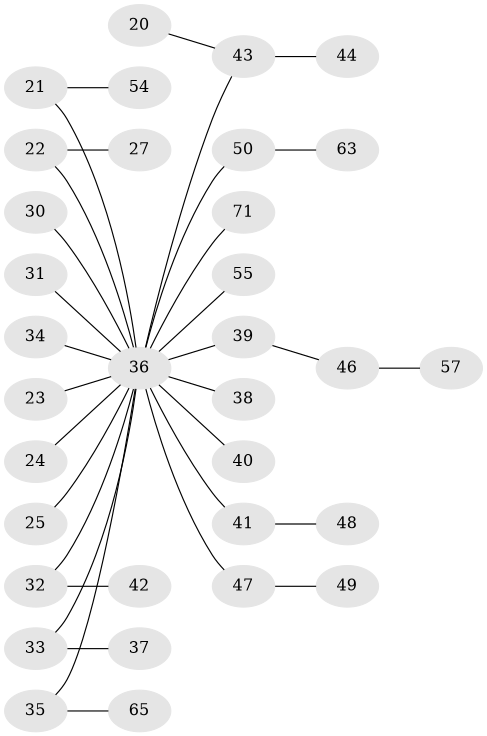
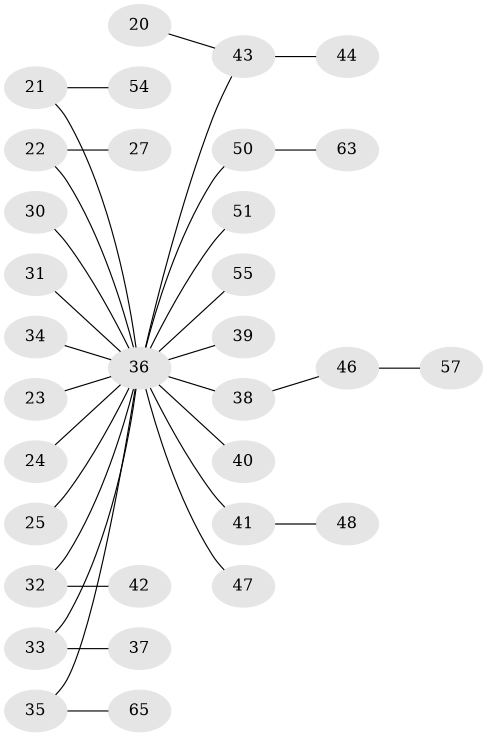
node "71": label "71" -> "51"
edge "39" -- "46": now "38" -- "46"
node "49": removed
